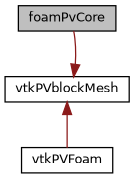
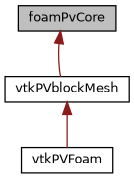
edge "foamPvCore" -> "vtkPVblockMesh": reversed
